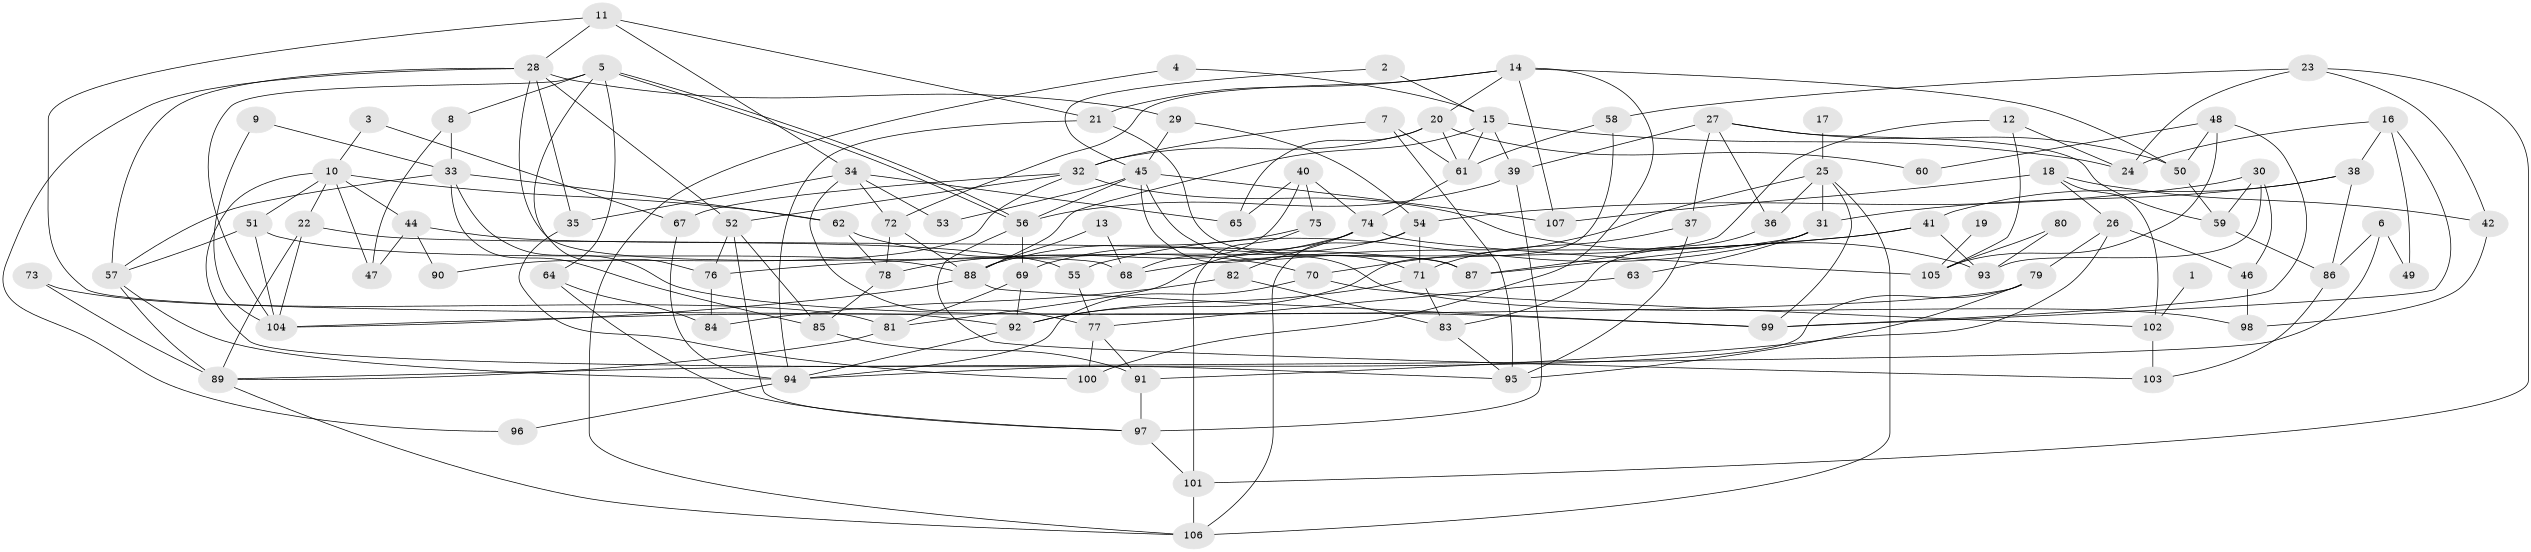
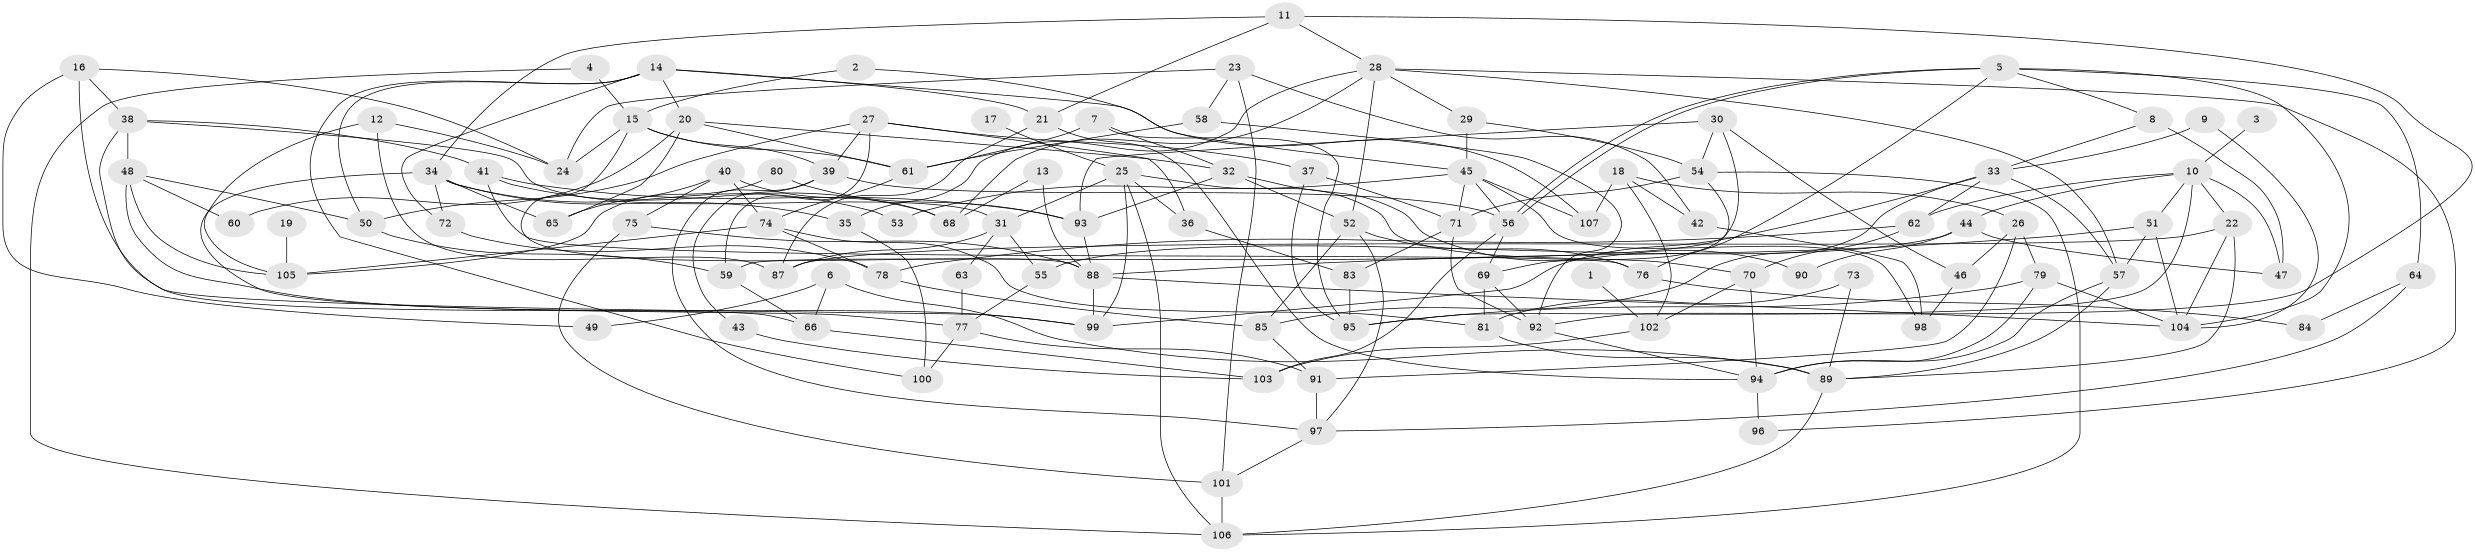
edge "38" -- "48": added
node "67": removed
edge "72" -- "88": now "93" -- "88"
node "82": removed
node "86": label "86" -> "66"
node "43": added
